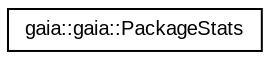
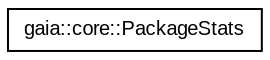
node "gaia::gaia::PackageStats": label "gaia::gaia::PackageStats" -> "gaia::core::PackageStats"
